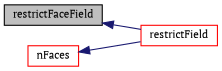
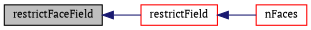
edge "restrictField" -> "nFaces": reversed
